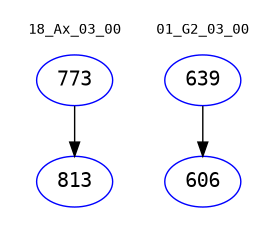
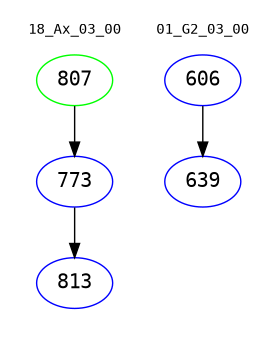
node "807": added
edge "639" -> "606": reversed
